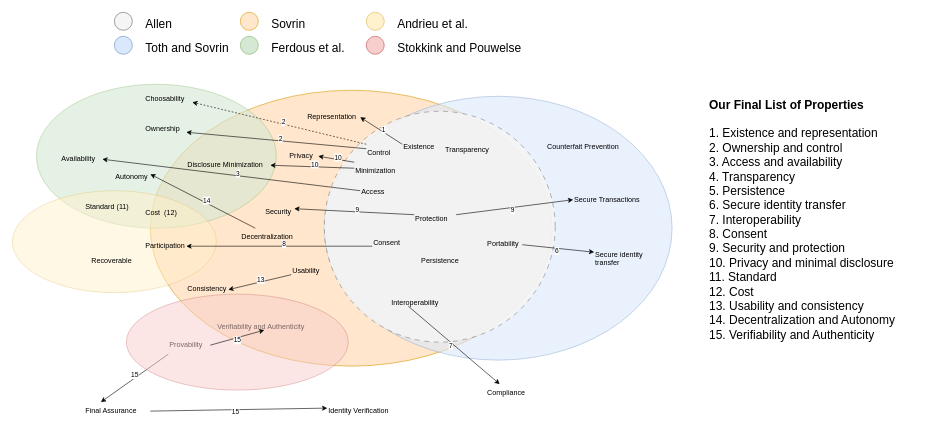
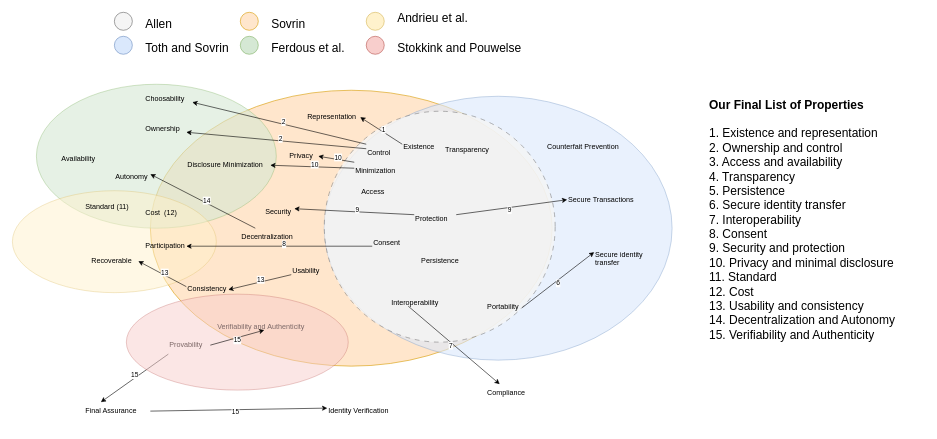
node "Andrieu et al.": moved (435, 24) -> (435, 18)
edge "Control" -> "Choosability": style dashed -> solid
edge "Access" -> "Availability": removed, label "3"
node "Secure Transactions": moved (609, 197) -> (603, 197)
node "Portability": moved (504, 242) -> (504, 305)
edge "Consistency" -> "Recoverable": added, label "13"
